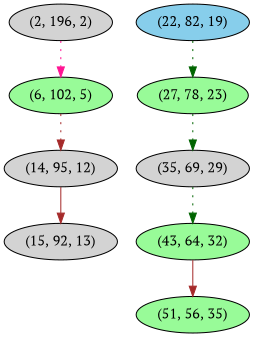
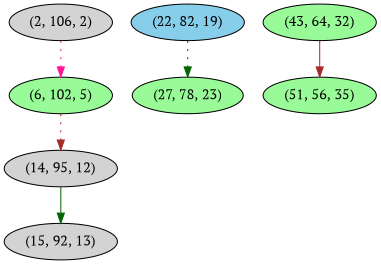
node "(2, 196, 2)": label "(2, 196, 2)" -> "(2, 106, 2)"
node "(35, 69, 29)": removed
edge "(14, 95, 12)" -> "(15, 92, 13)": color brown -> darkgreen
